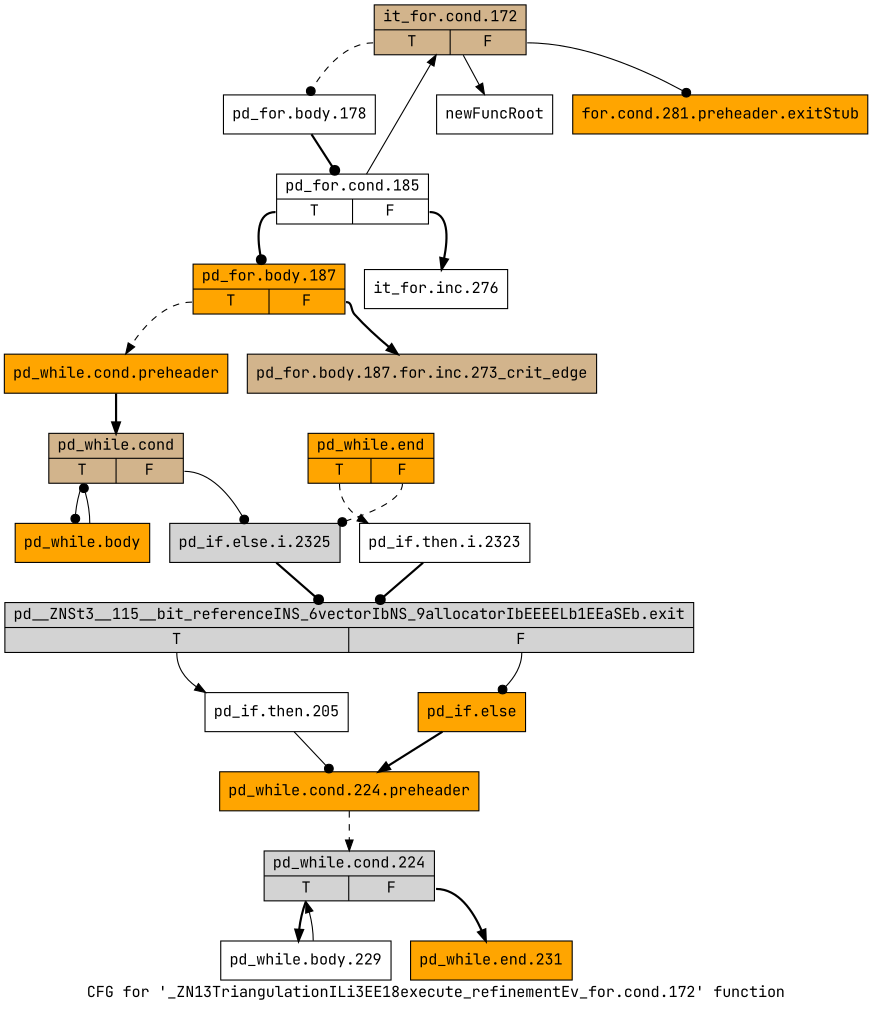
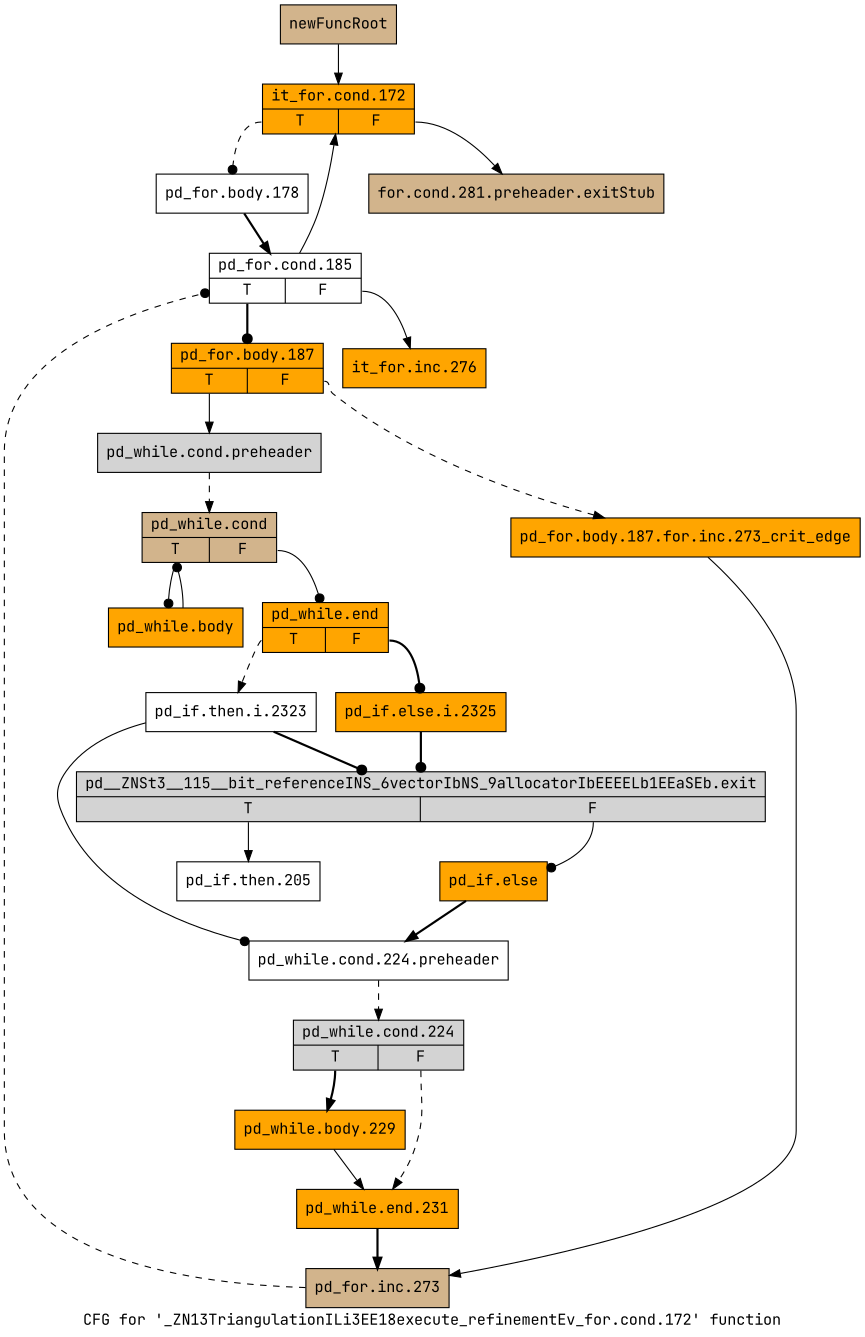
node "it_for.cond.172": fillcolor tan -> orange
edge "it_for.cond.172" -> "for.cond.281.preheader.exitStub": arrowhead dot -> normal
edge "it_for.cond.172" -> "newFuncRoot": reversed
node "newFuncRoot": fillcolor white -> tan
node "for.cond.281.preheader.exitStub": fillcolor orange -> tan
edge "pd_for.body.178" -> "pd_for.cond.185": arrowhead dot -> normal
edge "pd_for.cond.185" -> "it_for.inc.276": style bold -> solid
node "it_for.inc.276": fillcolor white -> orange
edge "pd_for.body.187" -> "pd_while.cond.preheader": style dashed -> solid
edge "pd_for.body.187" -> "pd_for.body.187.for.inc.273_crit_edge": style bold -> dashed
node "pd_while.cond.preheader": fillcolor orange -> lightgrey
node "pd_for.body.187.for.inc.273_crit_edge": fillcolor tan -> orange
edge "pd_while.cond.preheader" -> "pd_while.cond": style bold -> dashed
edge "pd_while.cond" -> "pd_if.else.i.2325": now "pd_while.cond" -> "pd_while.end"
edge "pd_while.end" -> "pd_if.else.i.2325": style dashed -> bold
node "pd_if.else.i.2325": fillcolor lightgrey -> orange
edge "pd_if.then.205" -> "pd_while.cond.224.preheader": now "pd_if.then.i.2323" -> "pd_while.cond.224.preheader"
node "pd_while.cond.224.preheader": fillcolor orange -> white
edge "pd_while.cond.224" -> "pd_while.end.231": style bold -> dashed
edge "pd_while.body.229" -> "pd_while.cond.224": now "pd_while.body.229" -> "pd_while.end.231"
node "pd_while.body.229": fillcolor white -> orange
node "pd_for.inc.273": added
